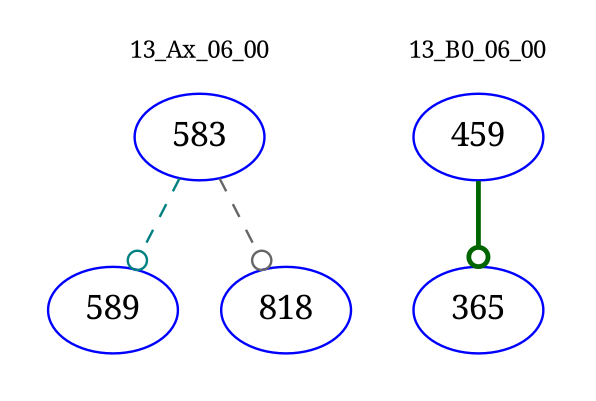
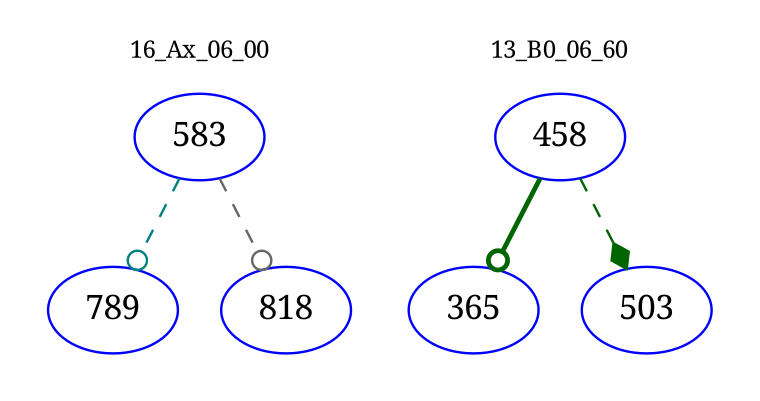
cluster "13_Ax_06_00": label "13_Ax_06_00" -> "16_Ax_06_00"
cluster "13_B0_06_00": label "13_B0_06_00" -> "13_B0_06_60"
node "459": label "459" -> "458"
node "589": label "589" -> "789"
node "503": added
